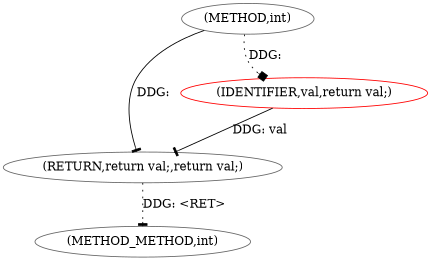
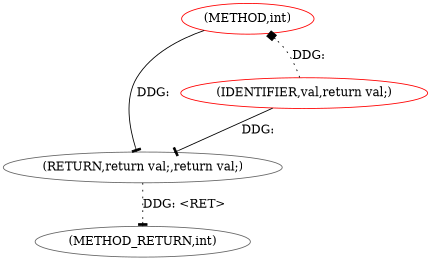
node "(METHOD,int)": color gray40 -> red
edge "(METHOD,int)" -> "(IDENTIFIER,val,return val;)": reversed
edge "(IDENTIFIER,val,return val;)" -> "(RETURN,return val;,return val;)": label "DDG: val" -> "DDG: "
node "(METHOD_METHOD,int)": label "(METHOD_METHOD,int)" -> "(METHOD_RETURN,int)"
